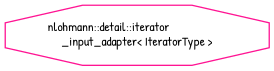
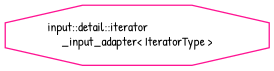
node "nlohmann::detail::iterator _input_adapter< IteratorType >": label "nlohmann::detail::iterator _input_adapter< IteratorType >" -> "input::detail::iterator _input_adapter< IteratorType >"
